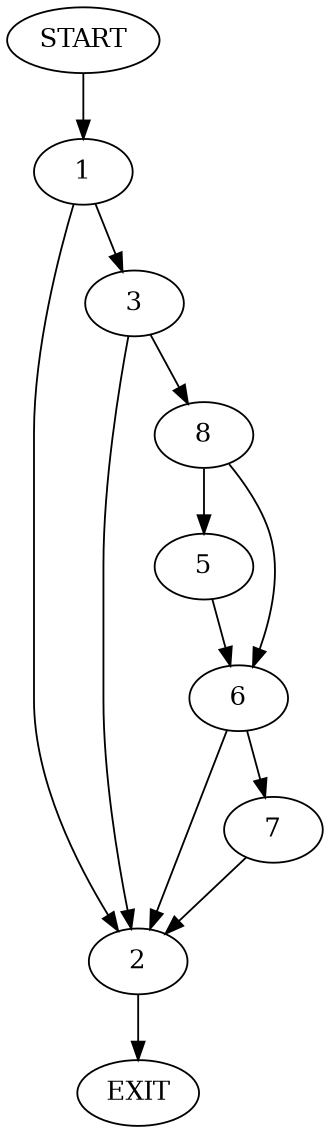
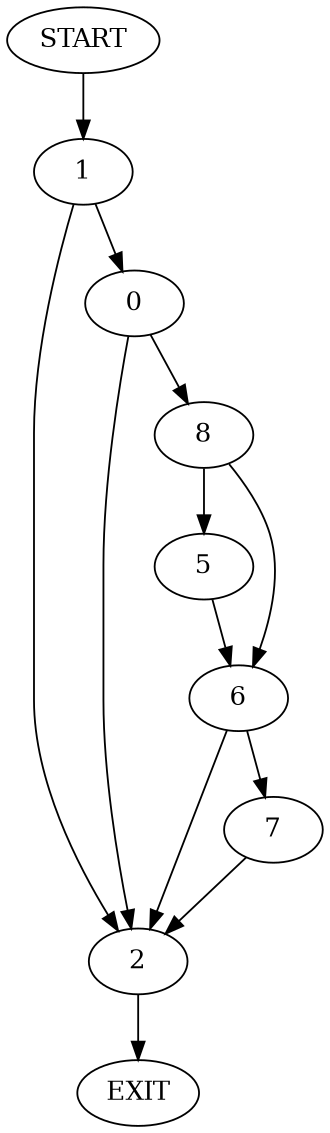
node "3": label "3" -> "0"
